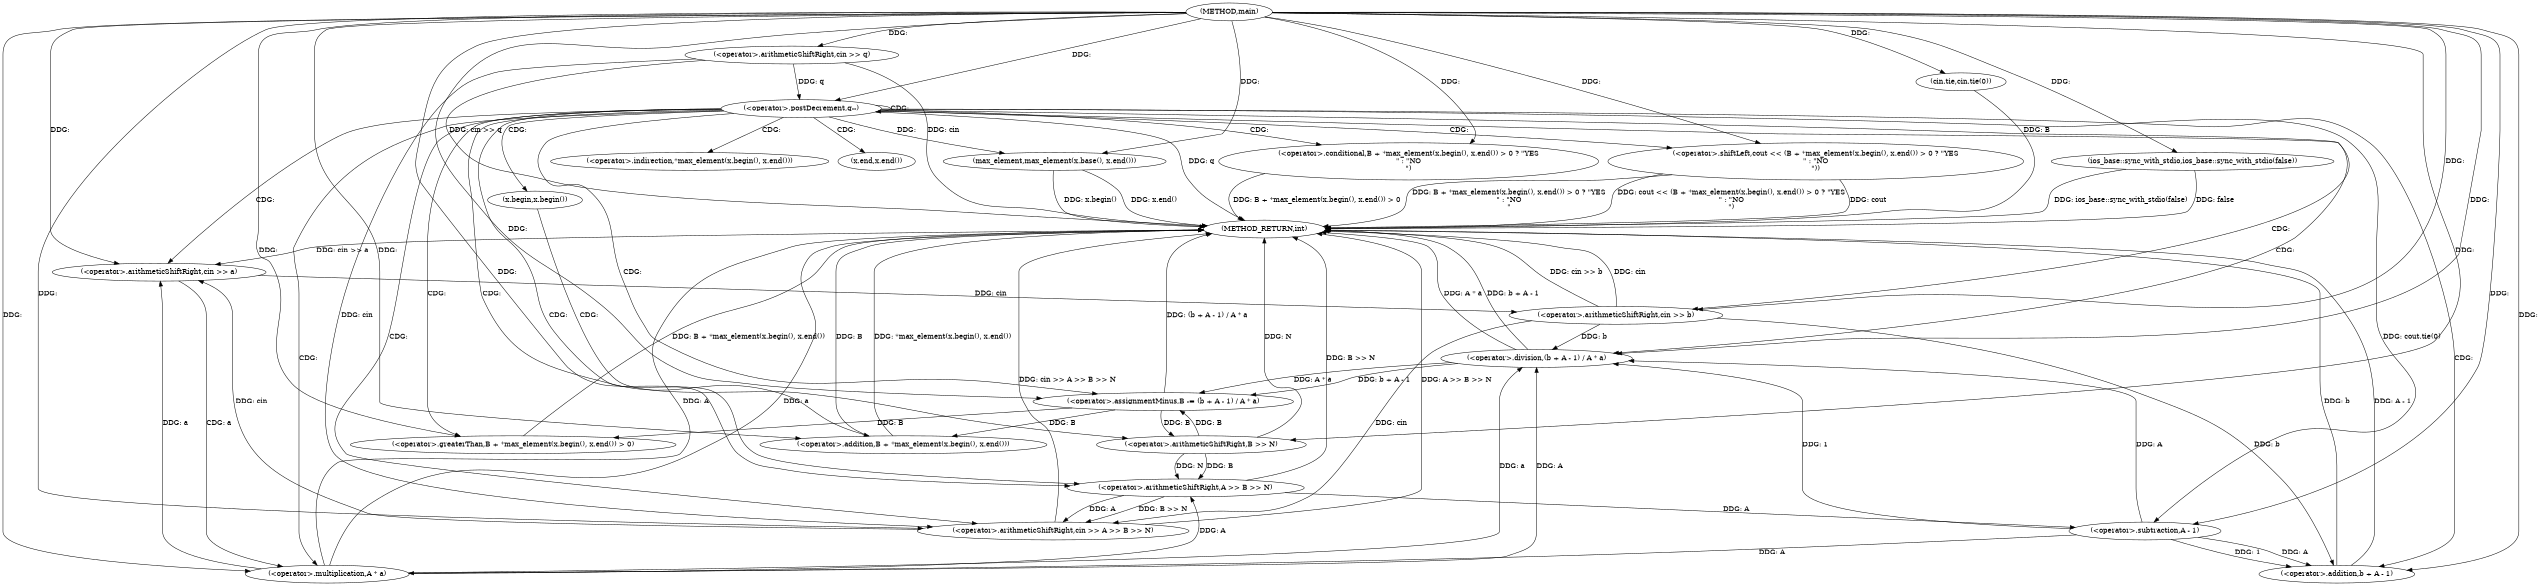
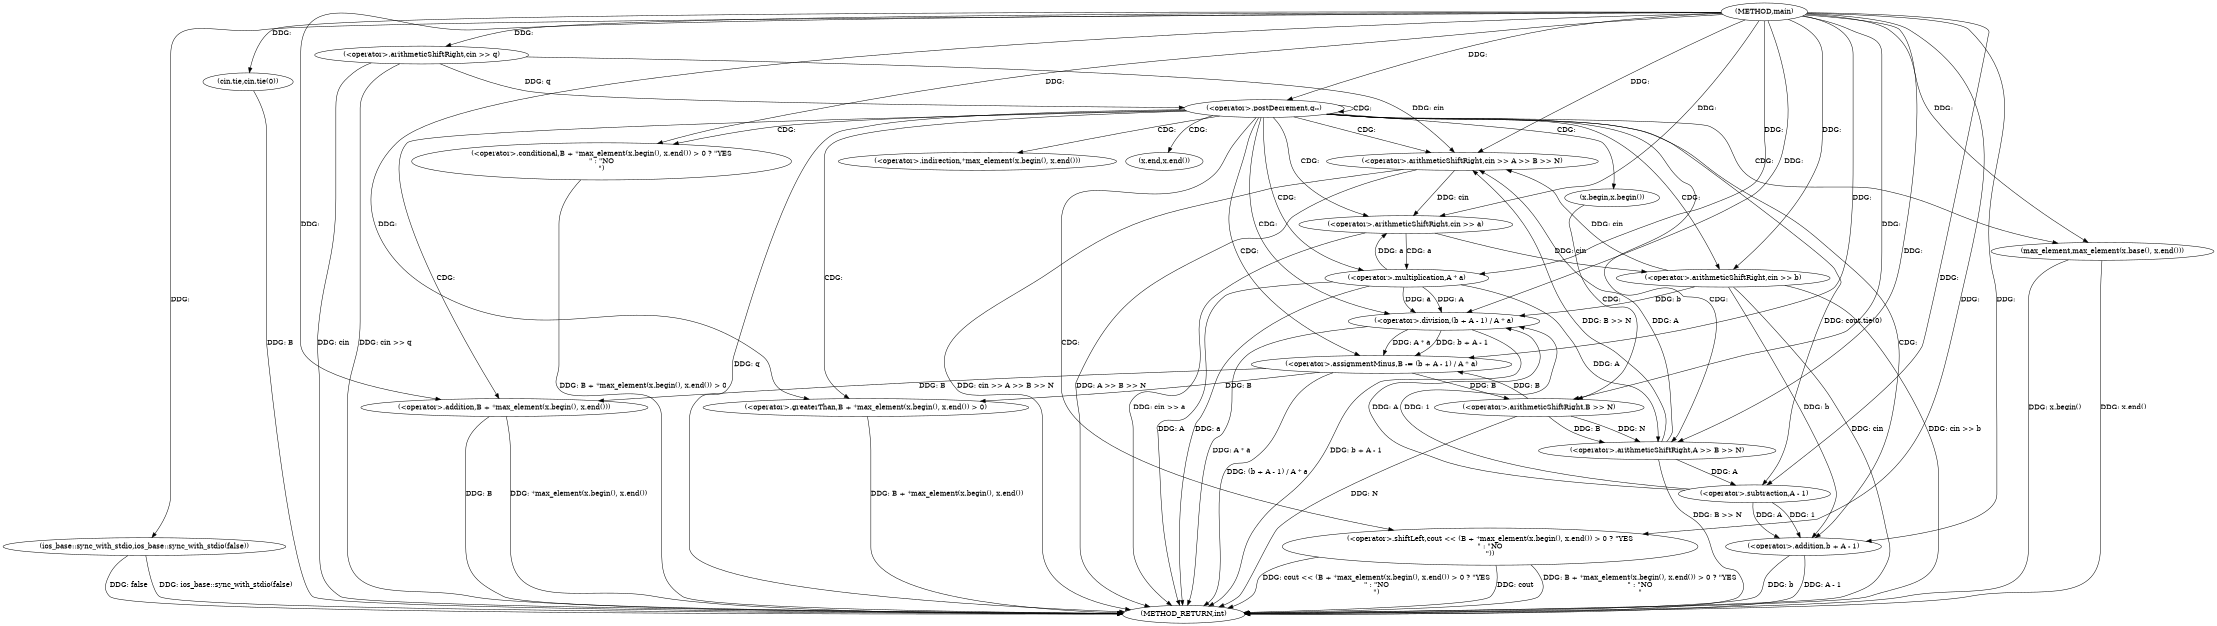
edge "(<operator>.postDecrement,q--)" -> "(max_element,max_element(x.base(), x.end()))": label "DDG: " -> "CDG: "
edge "(METHOD_RETURN,int)" -> "(<operator>.arithmeticShiftRight,cin >> a)": reversed
edge "(<operator>.subtraction,A - 1)" -> "(<operator>.multiplication,A * a)": removed, label "DDG: A"
